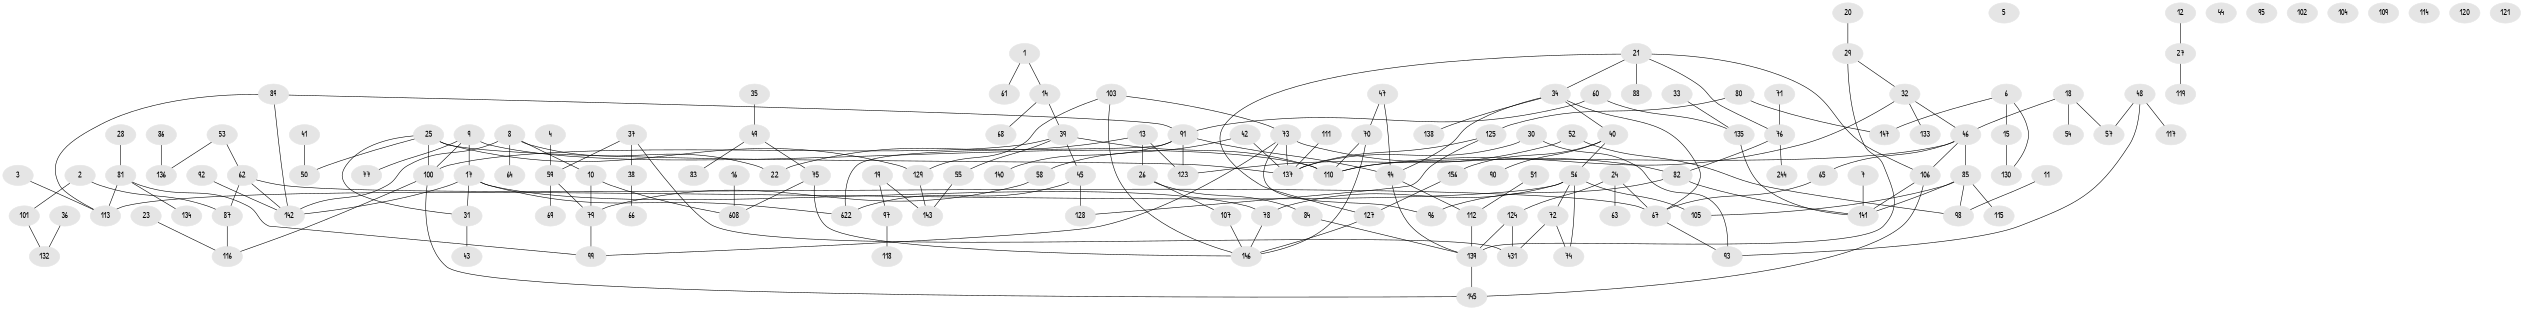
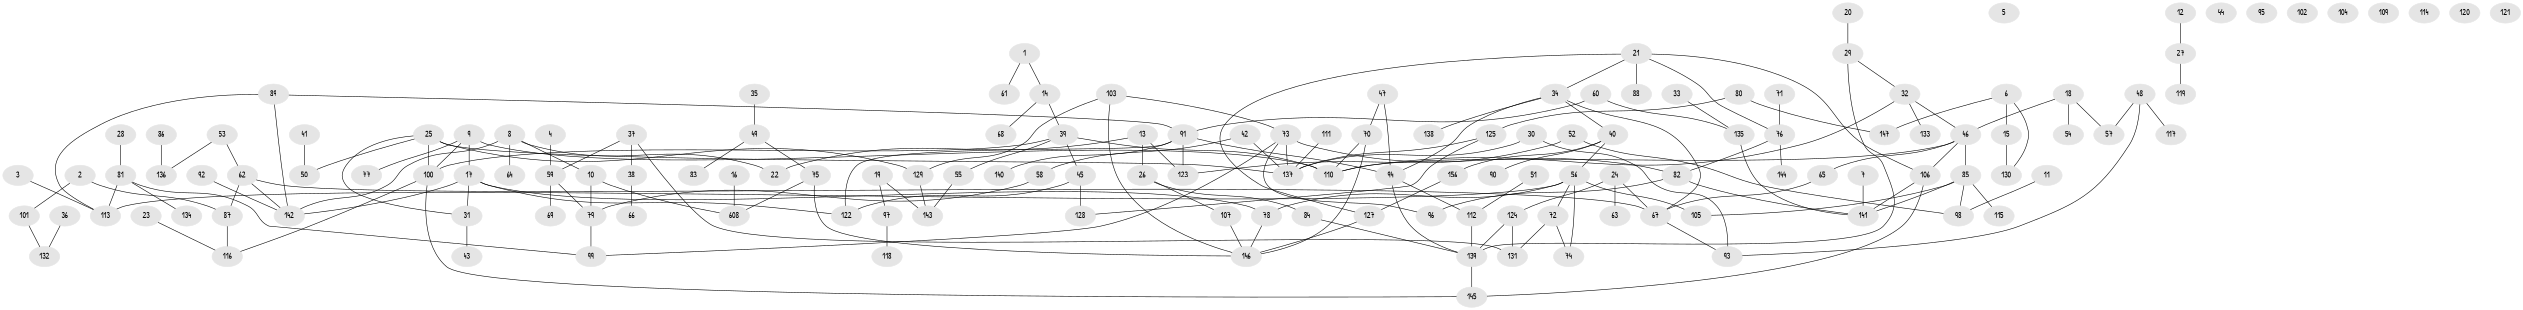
node "244": label "244" -> "144"
node "622": label "622" -> "122"
node "431": label "431" -> "131"
